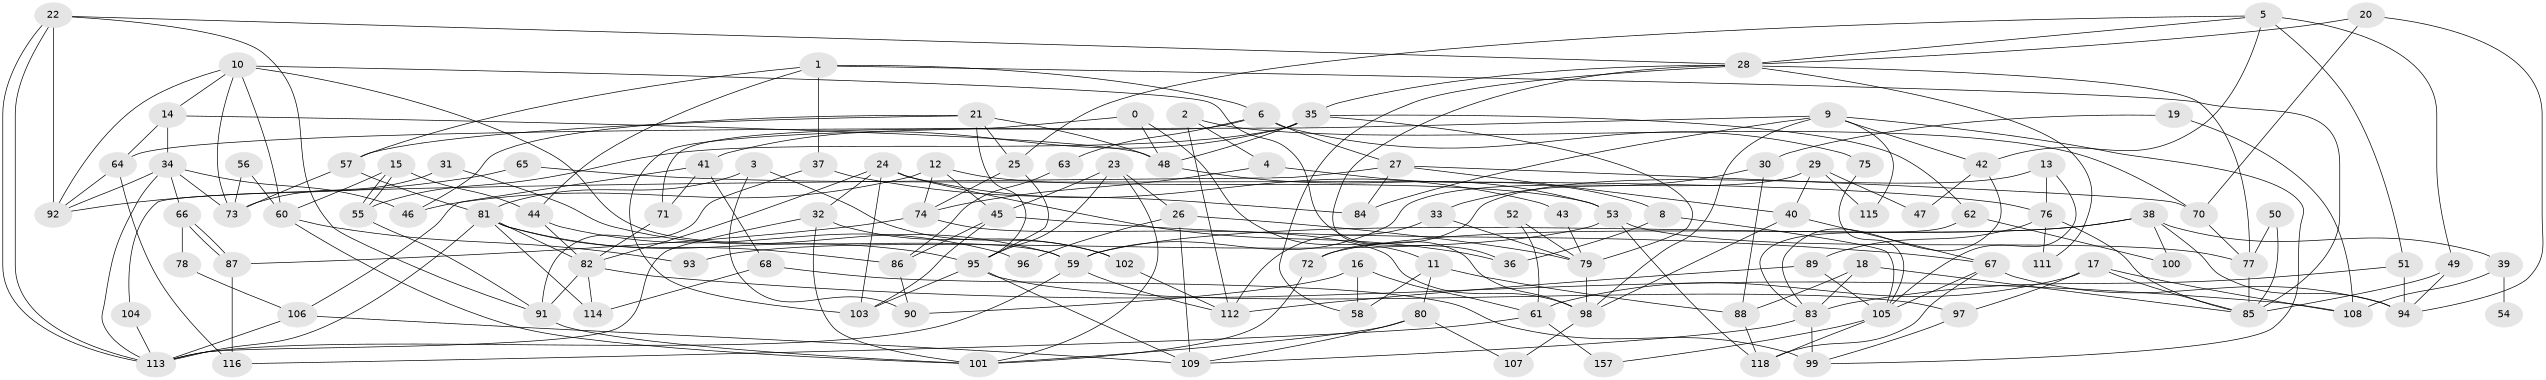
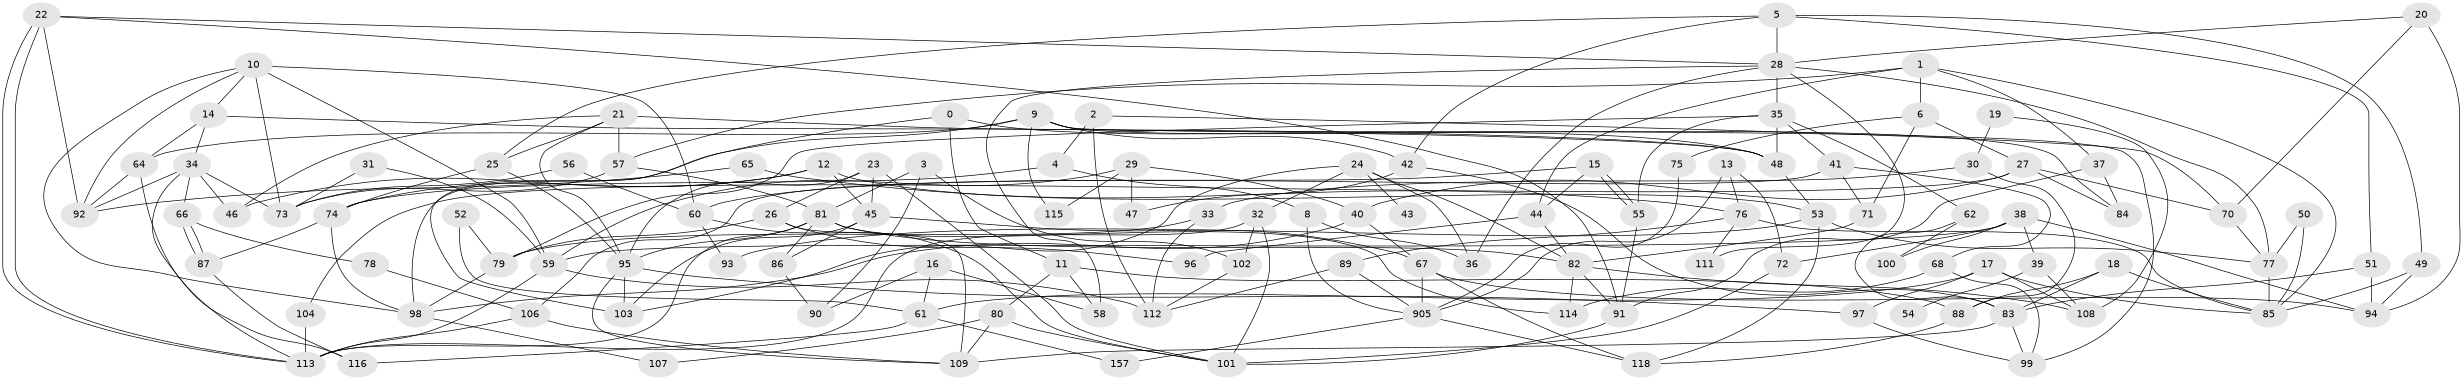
node "63": removed
edge "43" -- "79": removed
node "105": label "105" -> "905"
